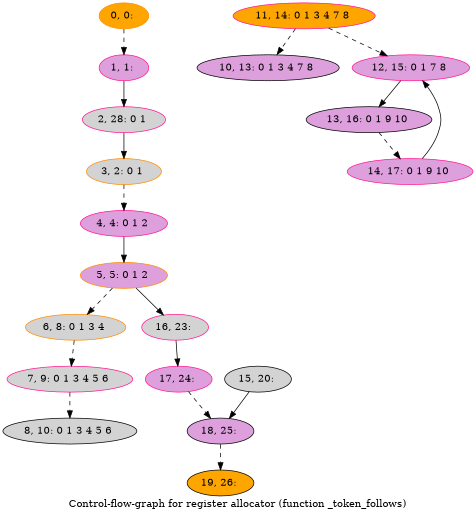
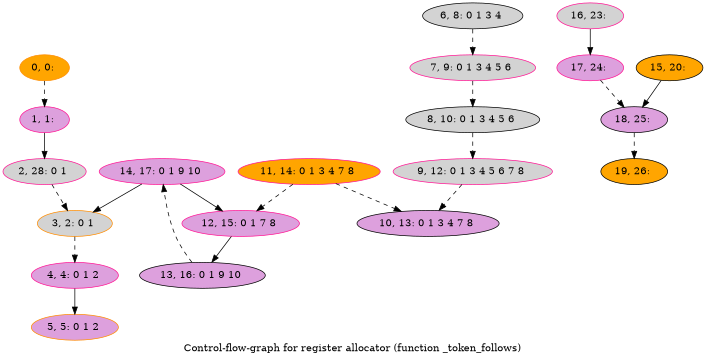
edge "2, 28: 0 1" -> "3, 2: 0 1": style solid -> dashed
node "9, 12: 0 1 3 4 5 6 7 8": added
edge "14, 17: 0 1 9 10" -> "3, 2: 0 1": added
edge "5, 5: 0 1 2" -> "6, 8: 0 1 3 4": removed
edge "5, 5: 0 1 2" -> "16, 23:": removed
node "6, 8: 0 1 3 4": color darkorange -> black
node "15, 20:": fillcolor lightgrey -> orange
